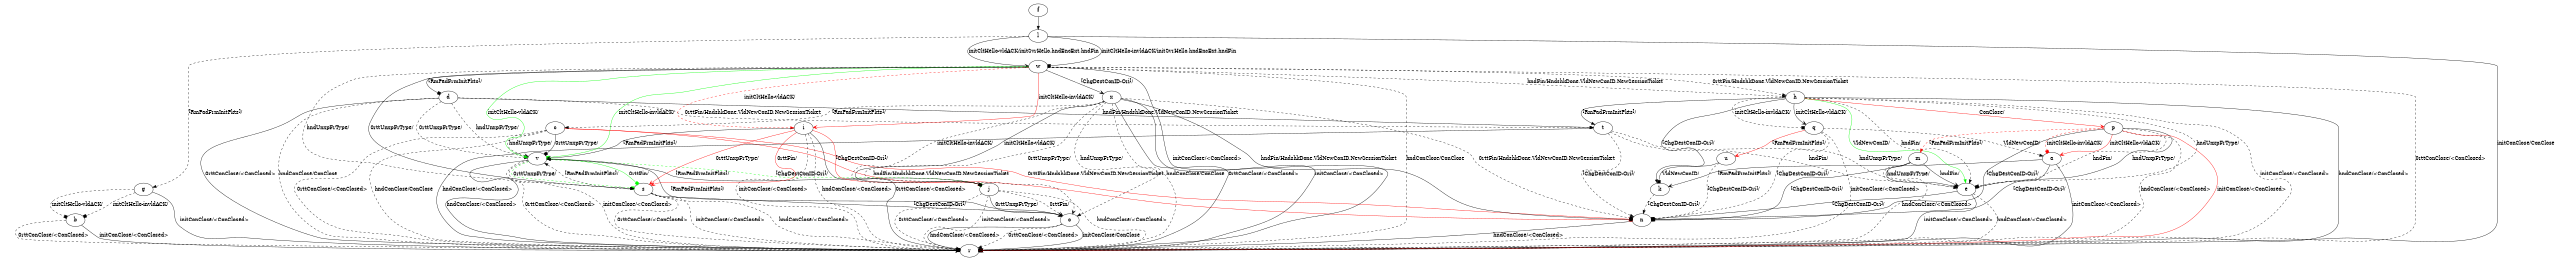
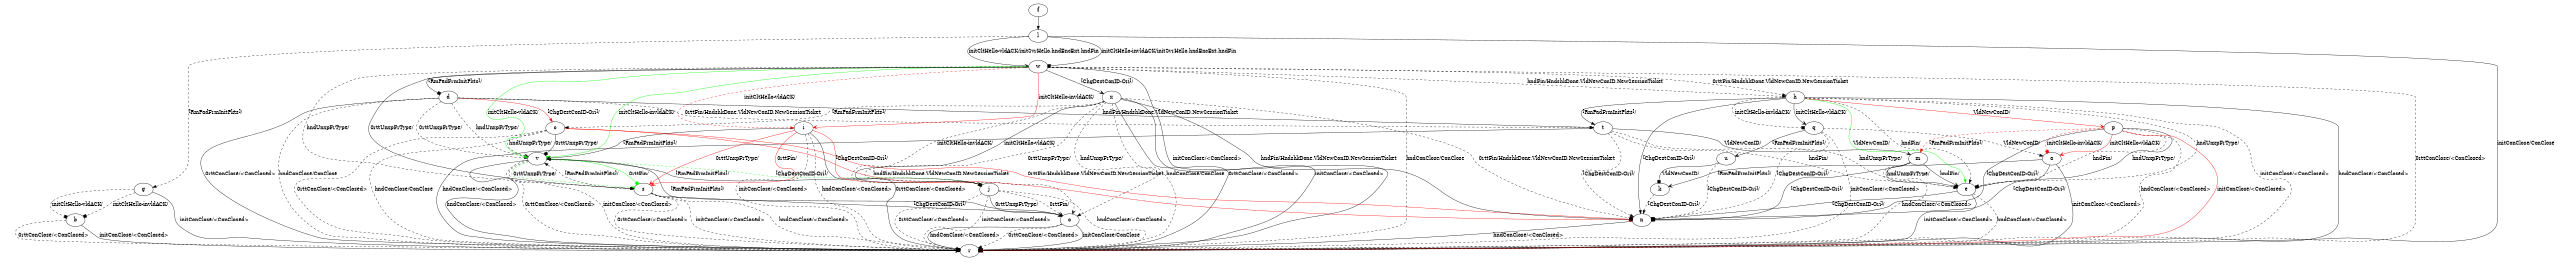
edge "d" -> "c": added, label "[ChgDestConID-Ori]/"
edge "h" -> "p": label "ConClose/ " -> "VldNewConID/ "
edge "h" -> "k": now "h" -> "n"
edge "q" -> "u": color red -> black
edge "t" -> "m": added, label "VldNewConID/"
